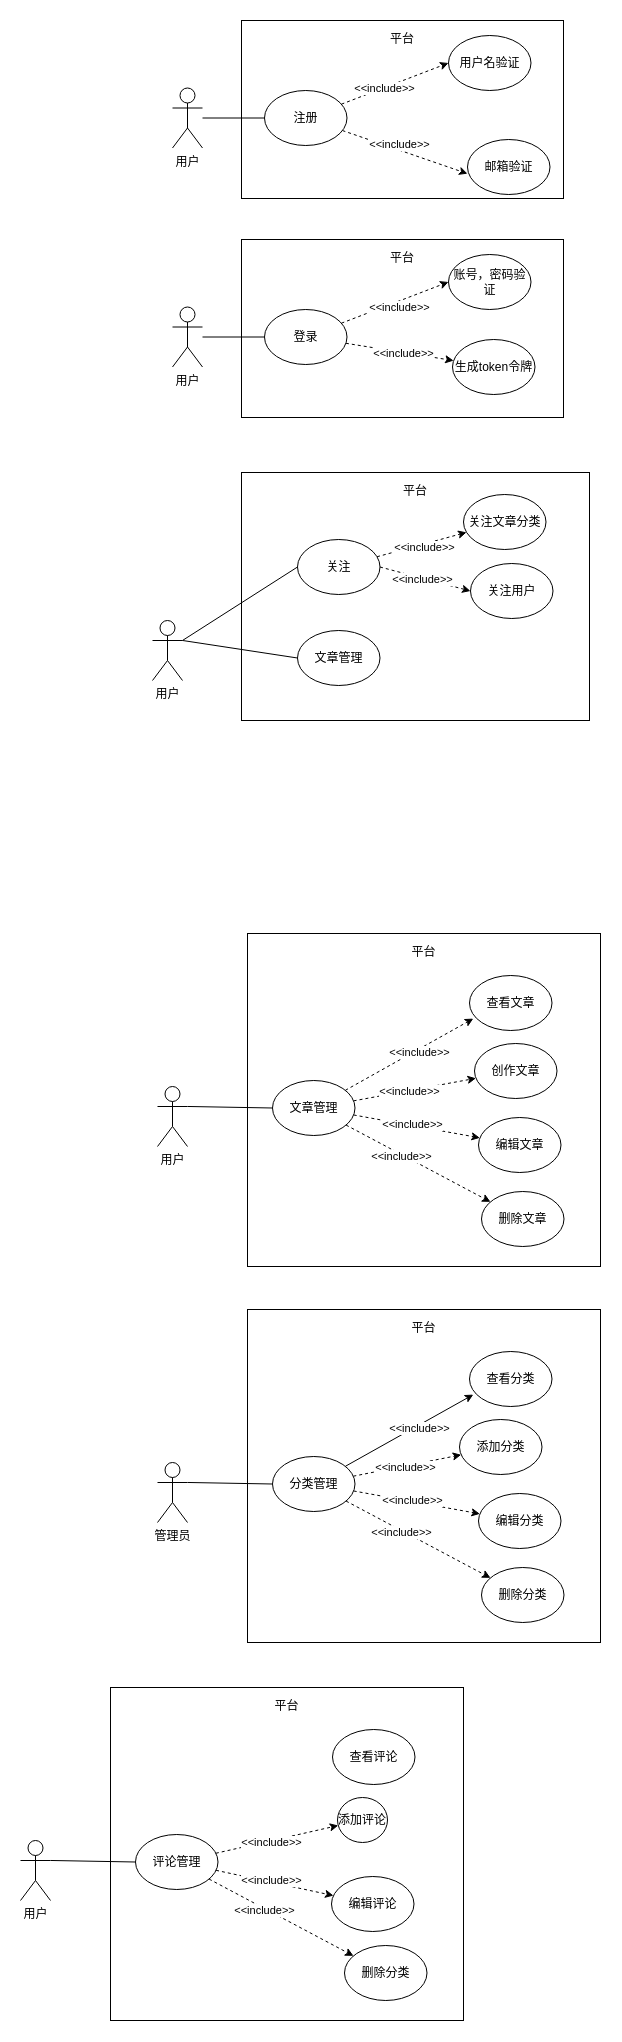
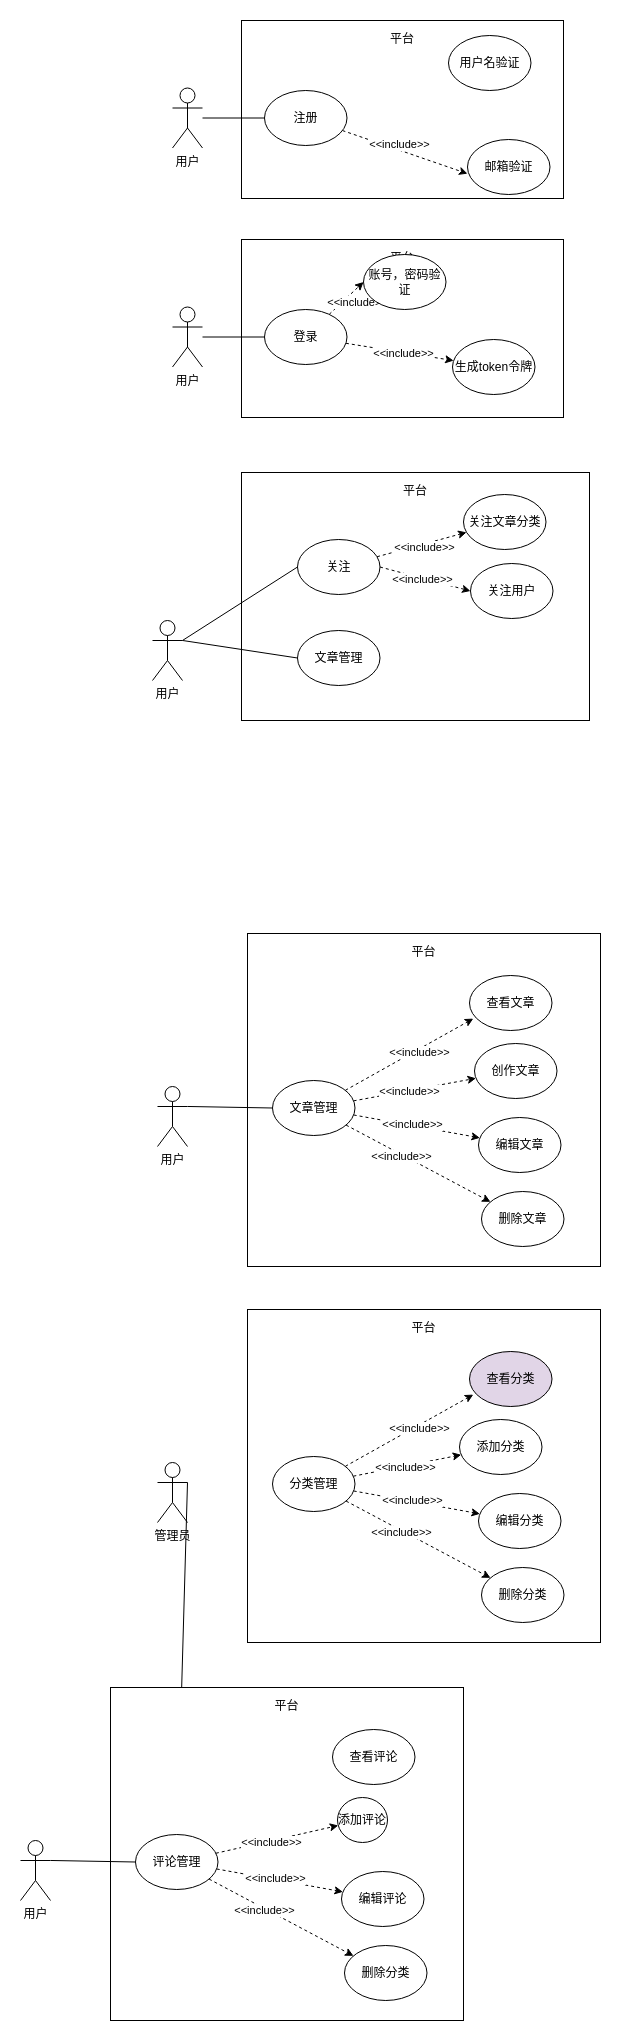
edge "注册" -> "用户名验证": removed, label "<<include>>"
node "账号，密码验证": moved (490, 282) -> (405, 282)
node "查看分类": fillcolor #ffffff -> #e1d5e7
edge "分类管理" -> "查看分类": style solid -> dashed
edge "分类管理" -- "管理员": now "评论管理" -- "管理员"
node "编辑评论": moved (373, 1904) -> (383, 1899)
